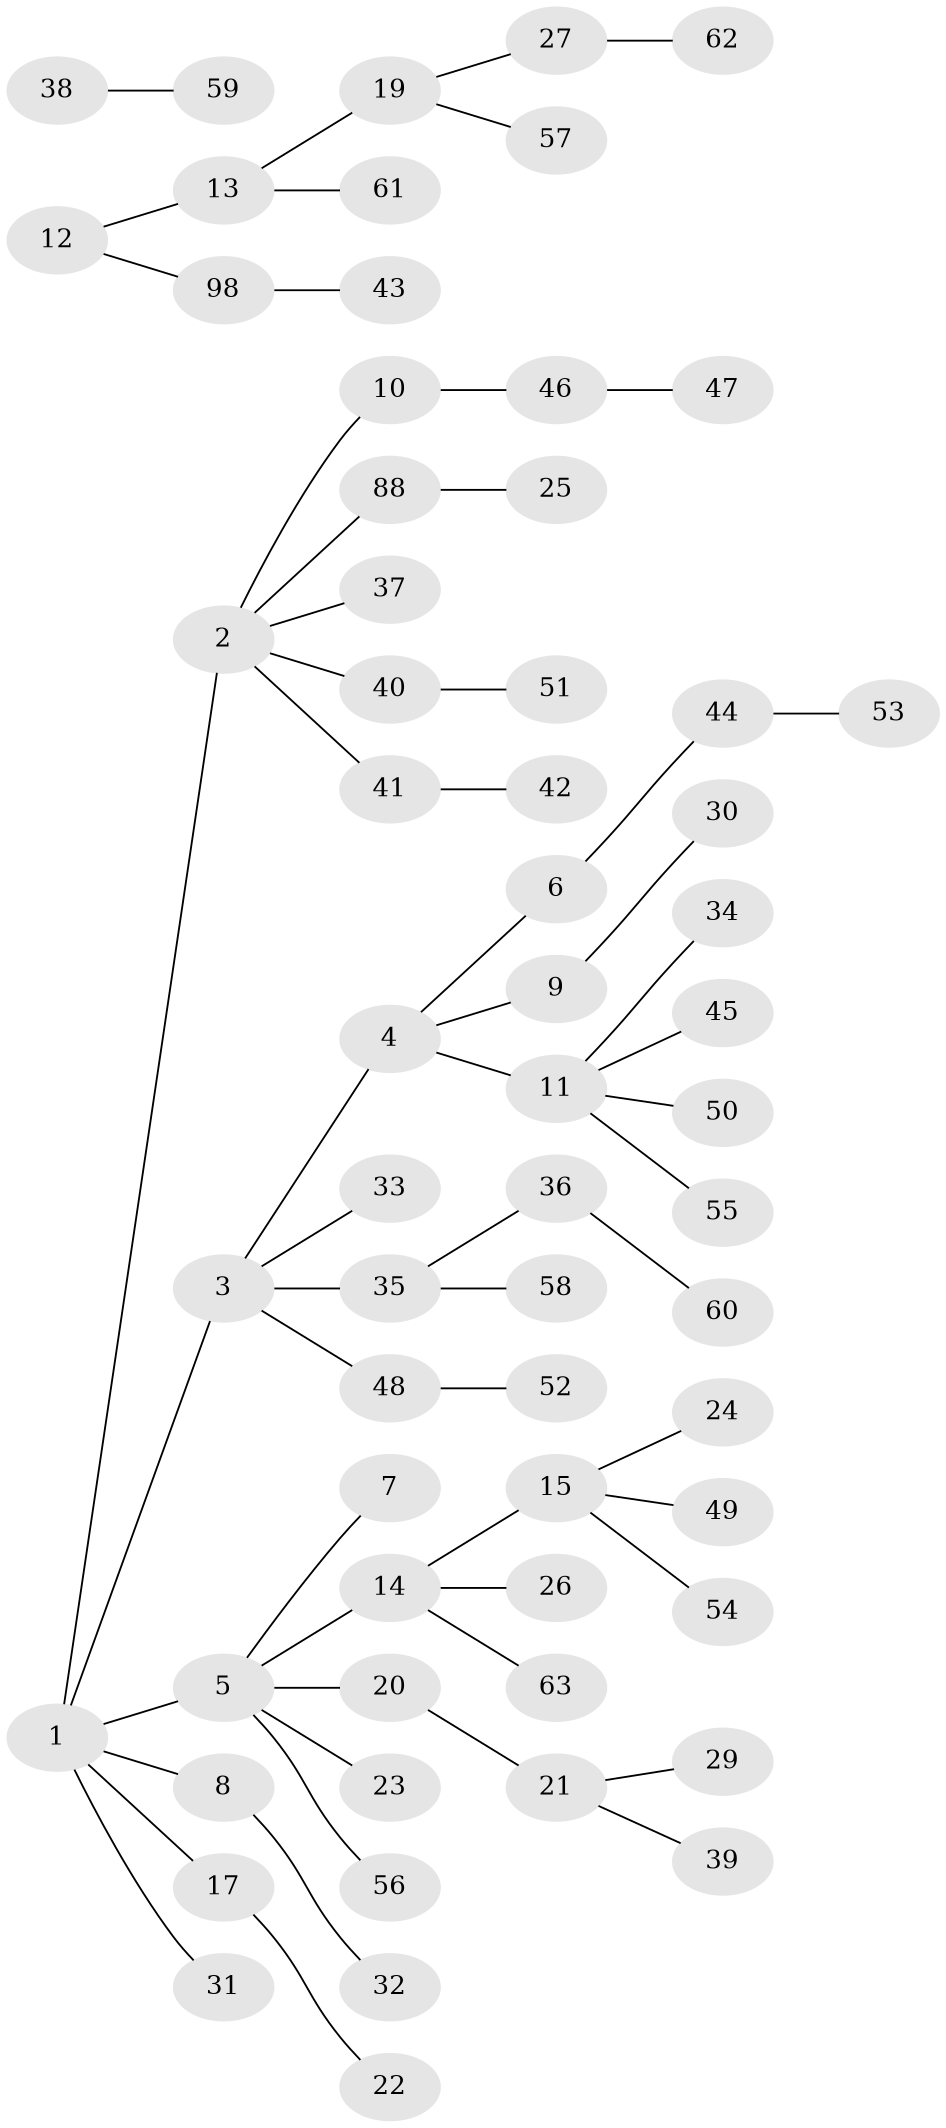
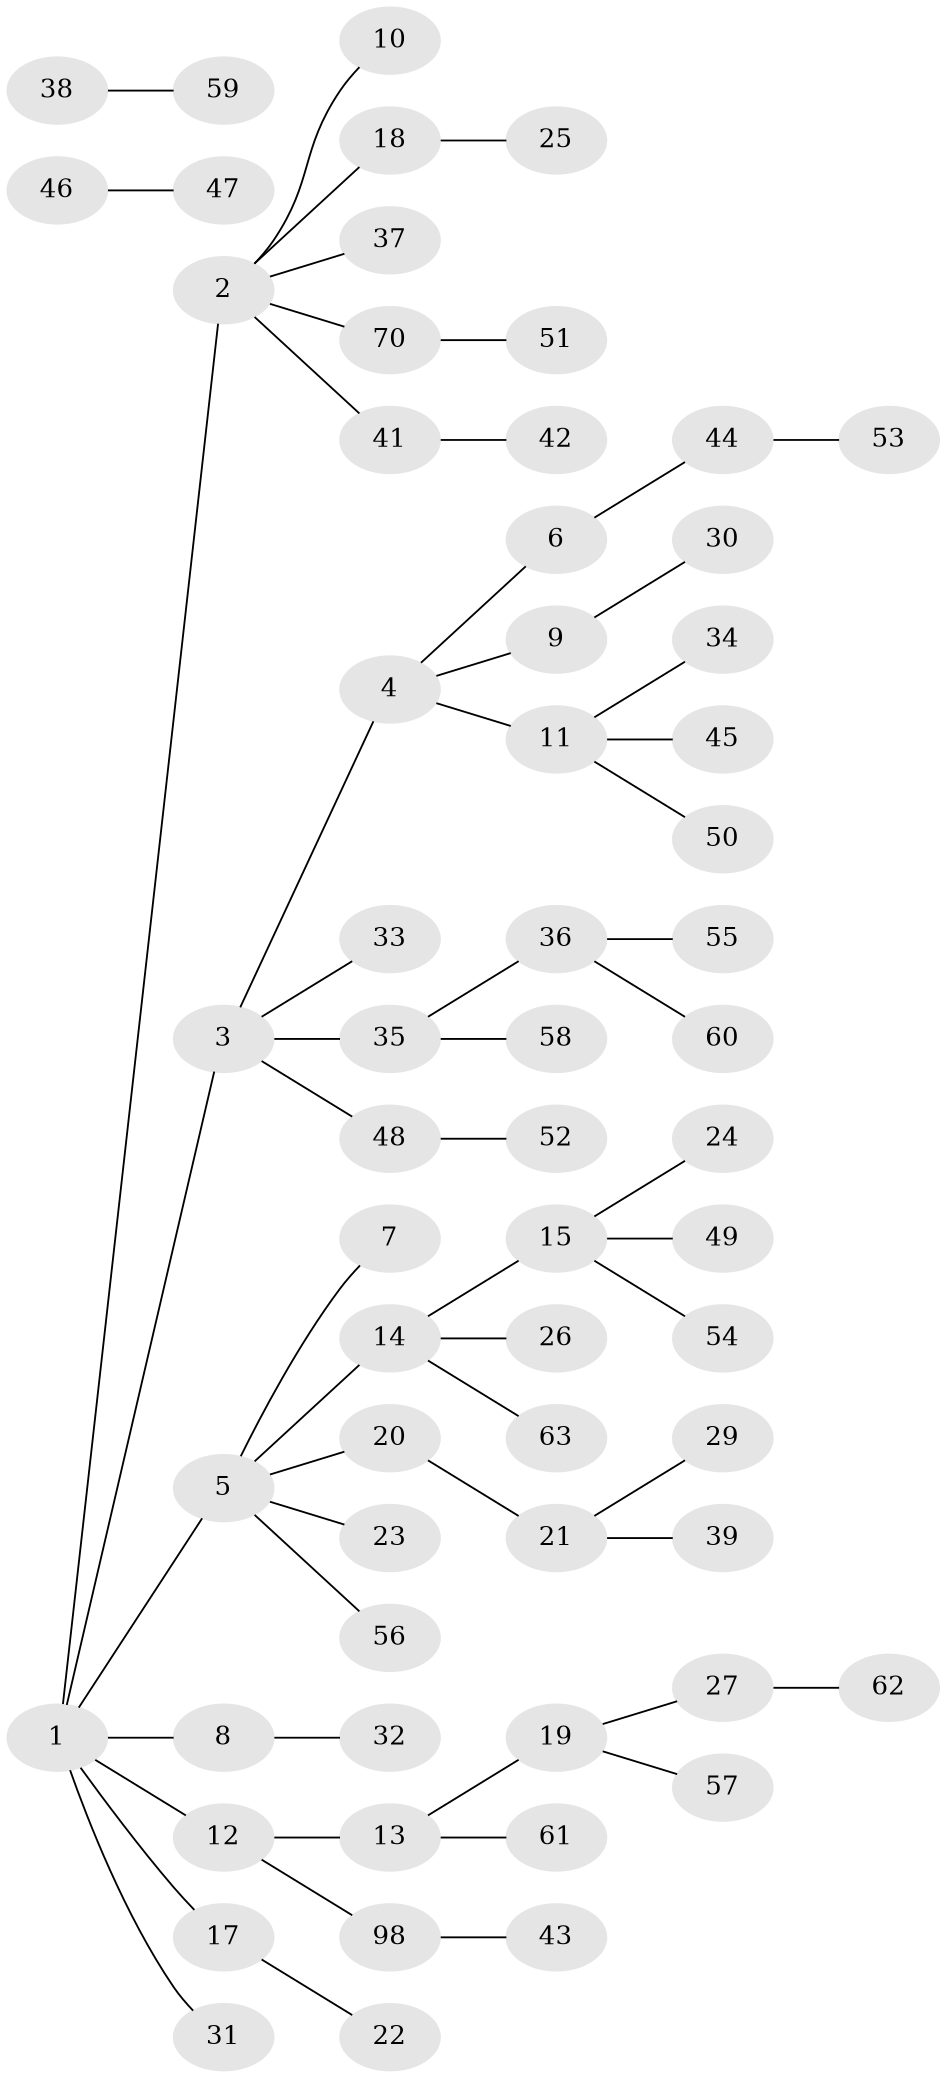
edge "10" -- "46": removed
node "88": label "88" -> "18"
node "40": label "40" -> "70"
edge "11" -- "55": now "36" -- "55"
edge "1" -- "12": added
